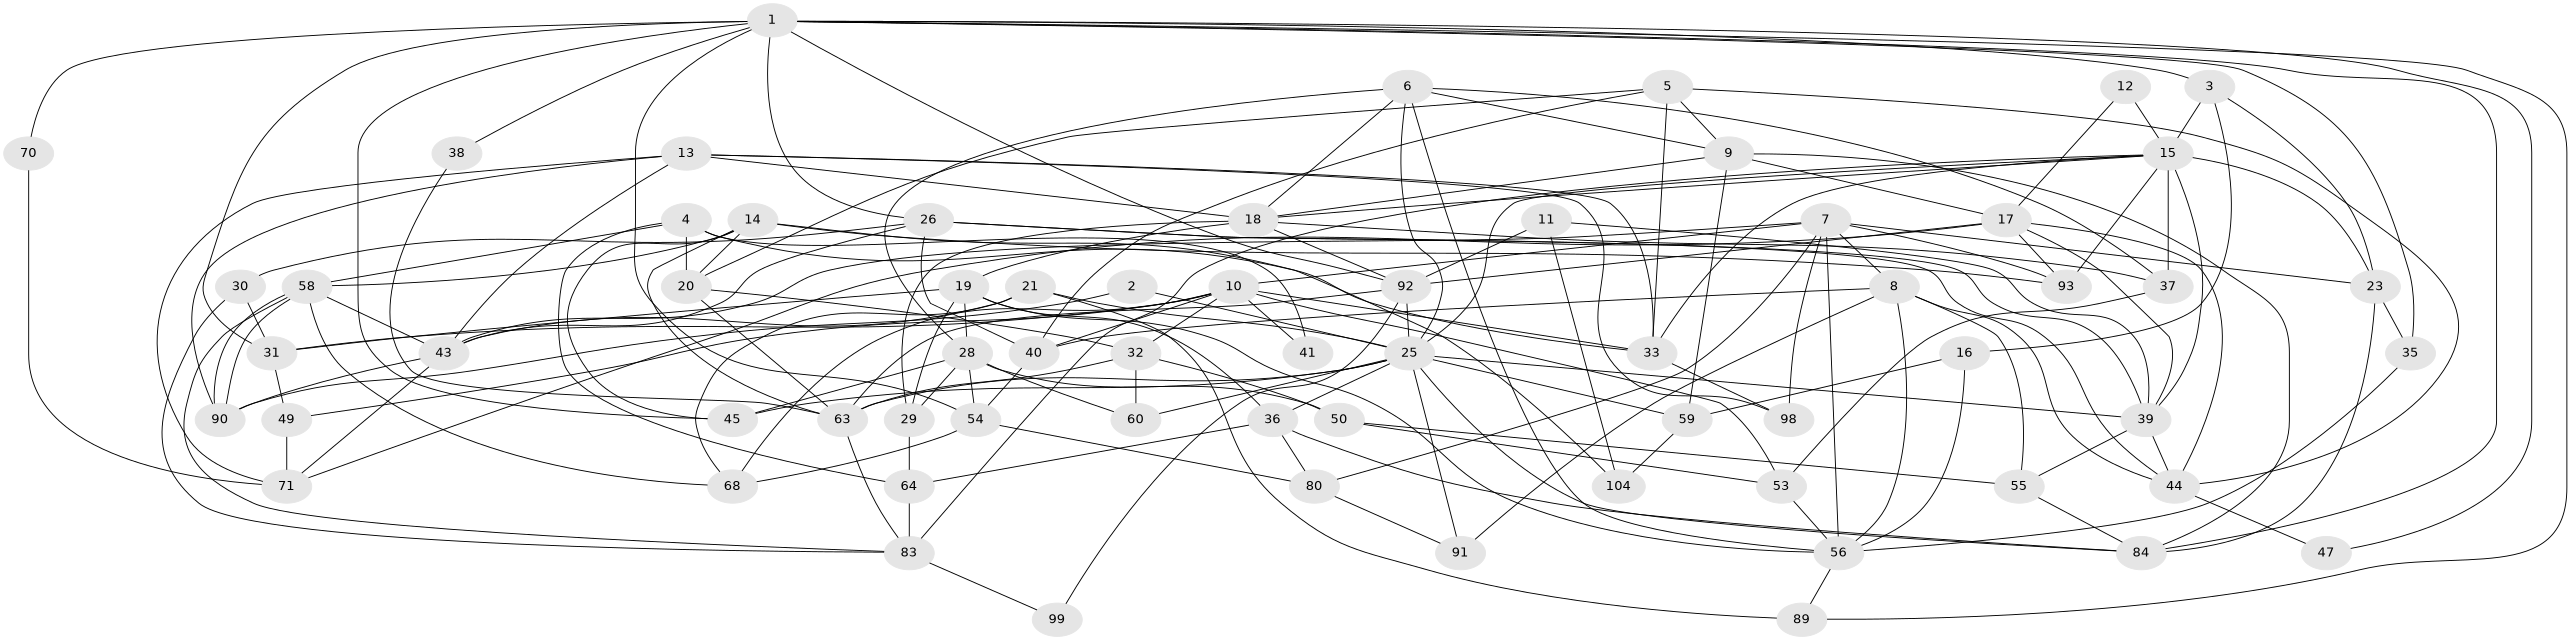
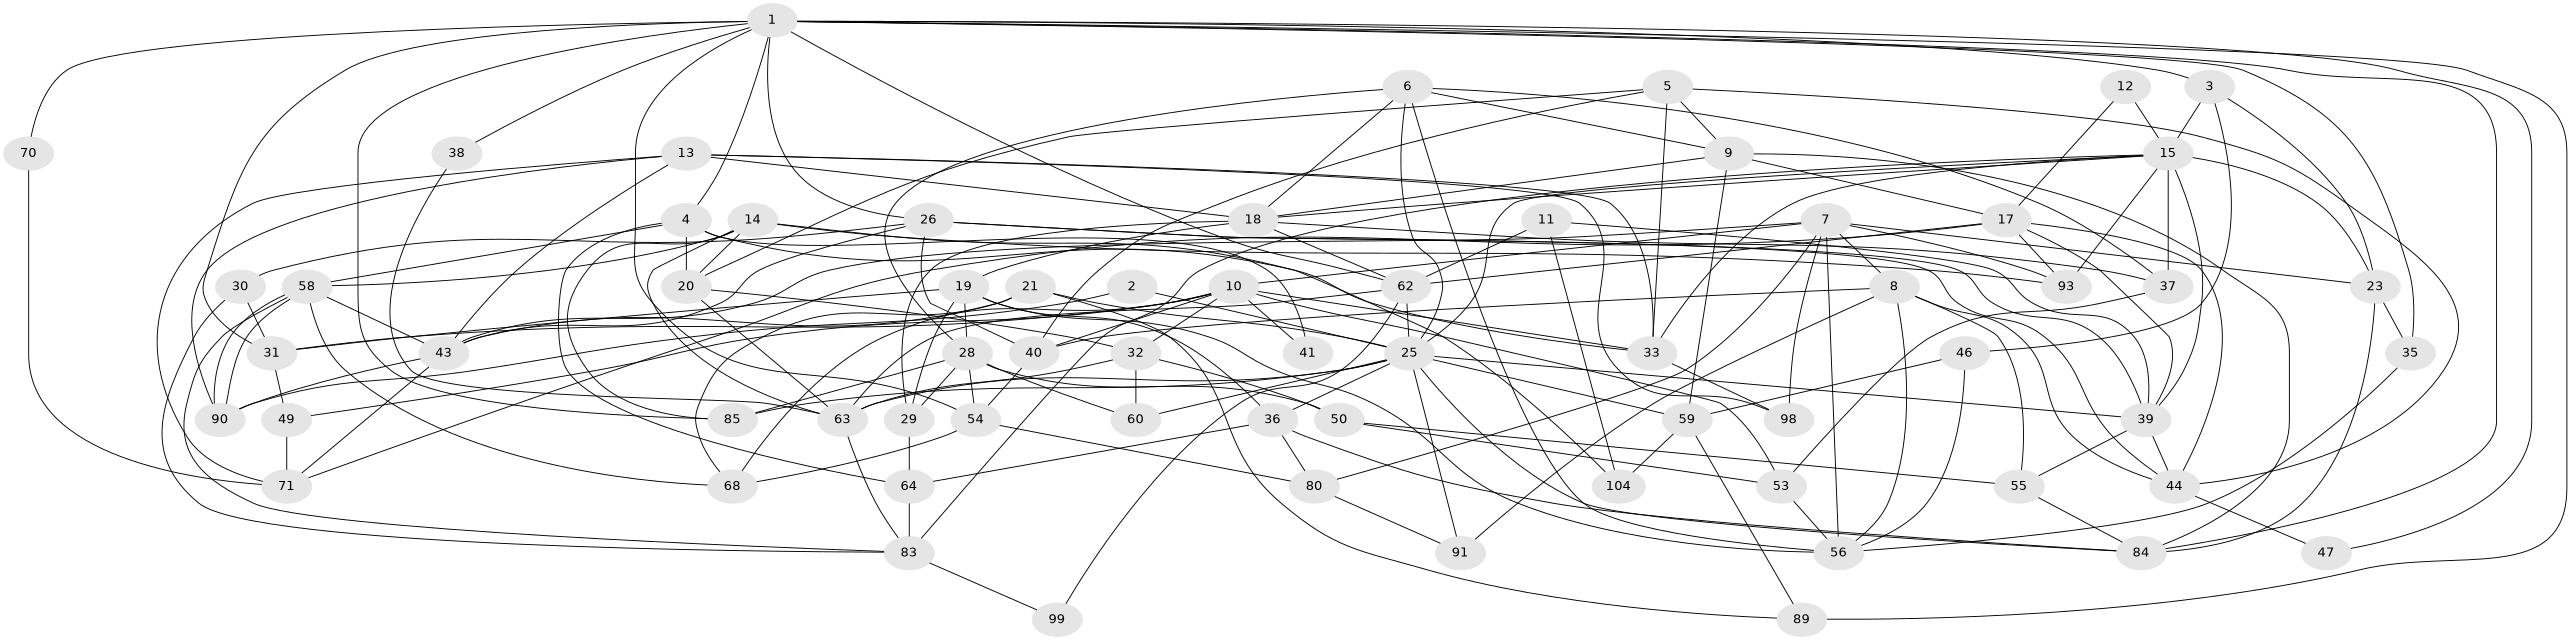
edge "1" -- "4": added
node "92": label "92" -> "62"
node "16": label "16" -> "46"
node "45": label "45" -> "85"
edge "56" -- "89": now "59" -- "89"
